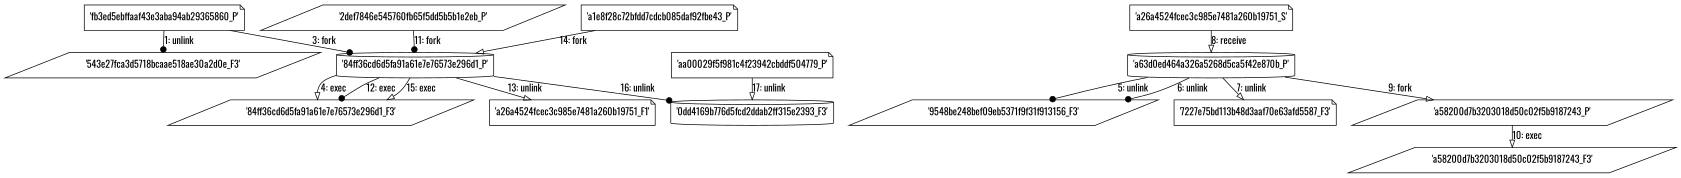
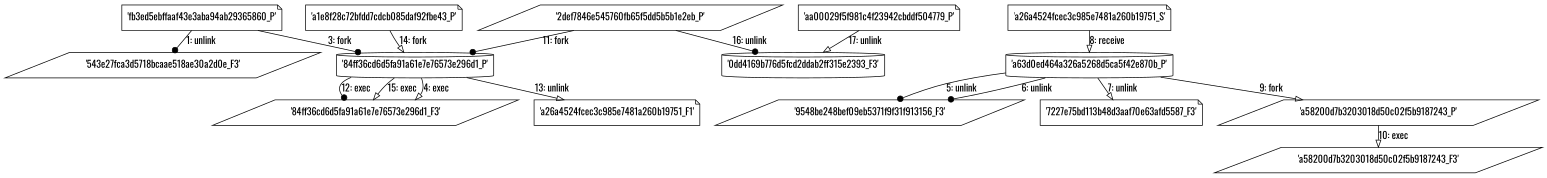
edge "'84ff36cd6d5fa91a61e7e76573e296d1_P'" -> "'0dd4169b776d5fcd2ddab2ff315e2393_F3'": now "'2def7846e545760fb65f5dd5b5b1e2eb_P'" -> "'0dd4169b776d5fcd2ddab2ff315e2393_F3'"
